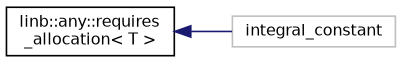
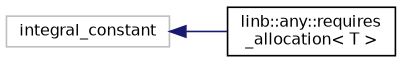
edge "integral_constant" -> "linb::any::requires _allocation< T >": reversed
